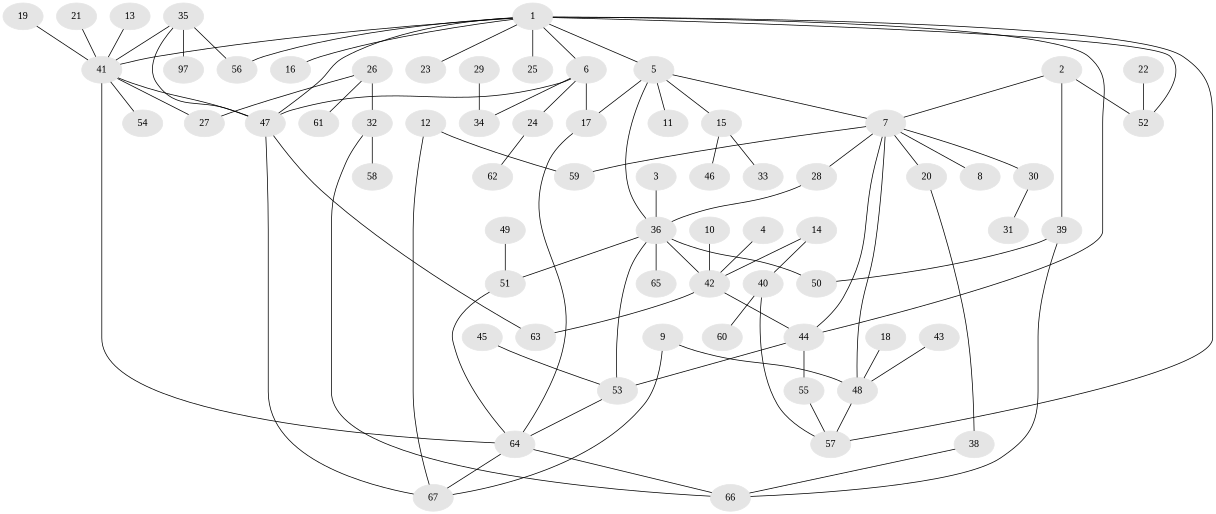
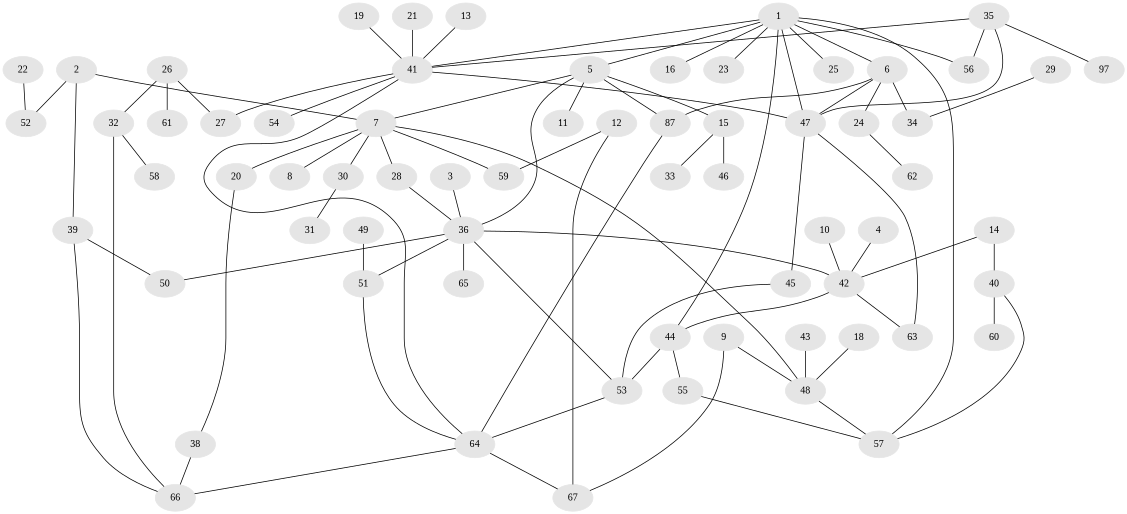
edge "1" -- "52": removed
node "17": label "17" -> "87"
edge "7" -- "44": removed
edge "47" -- "67": now "47" -- "45"
